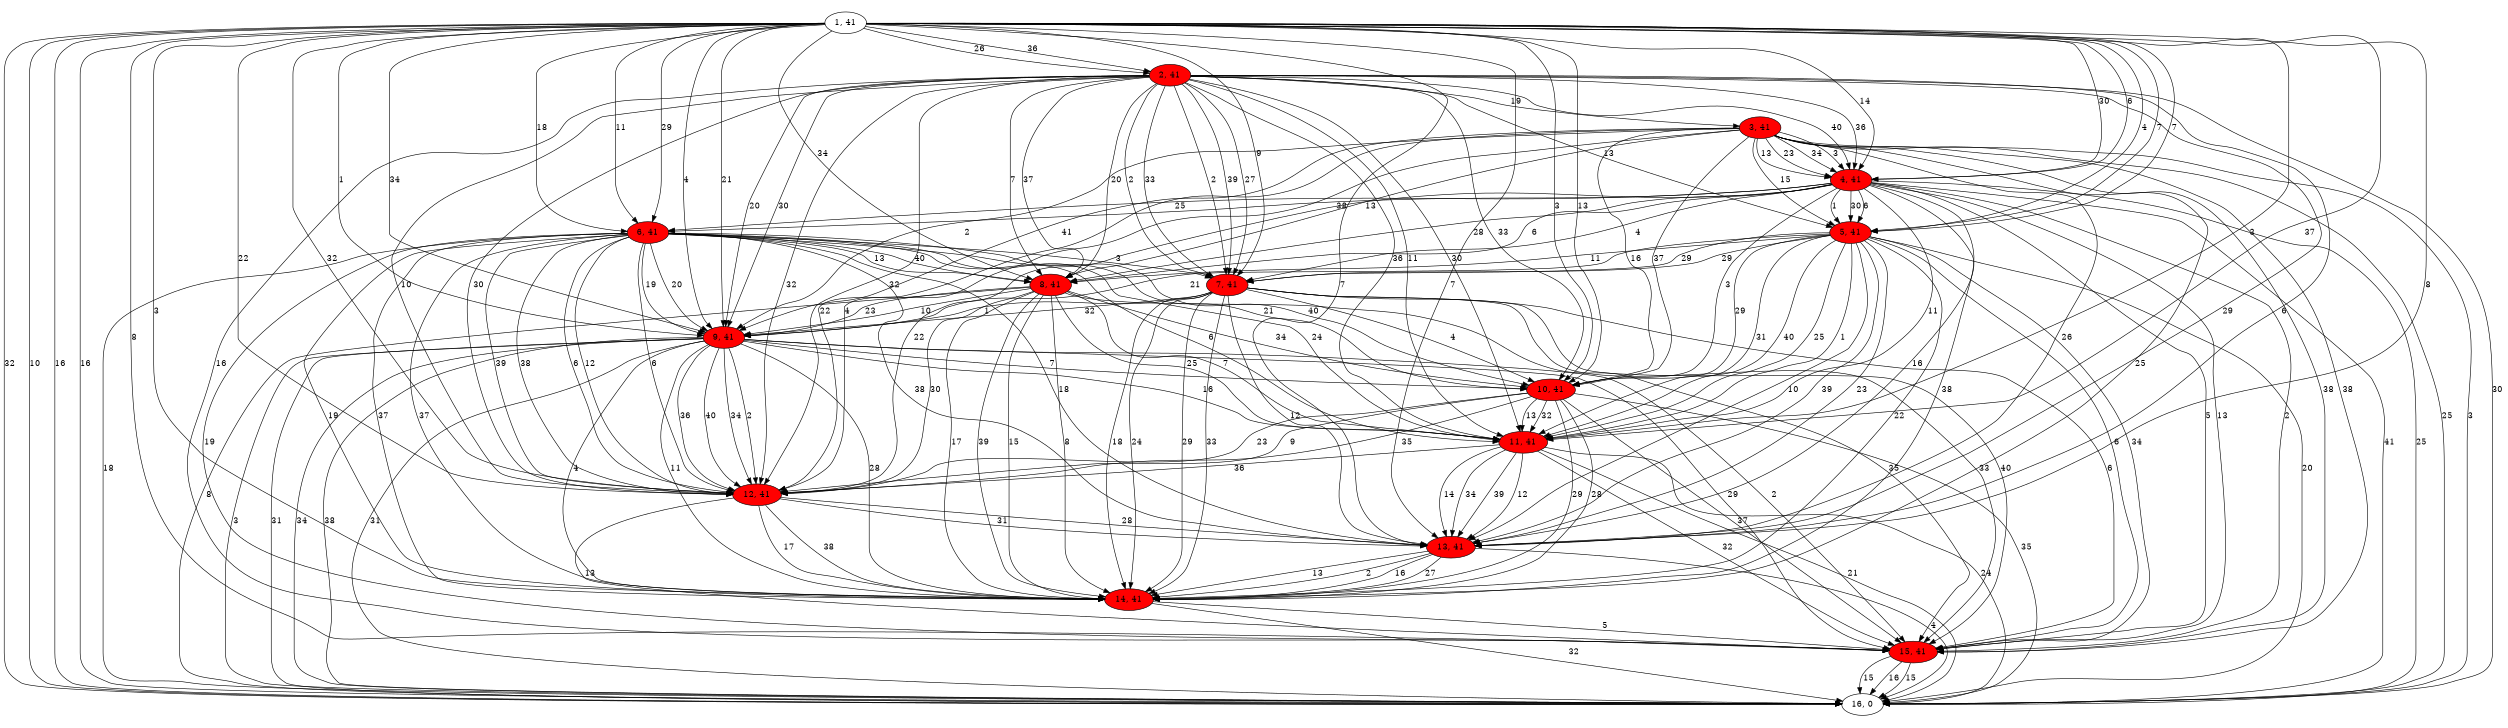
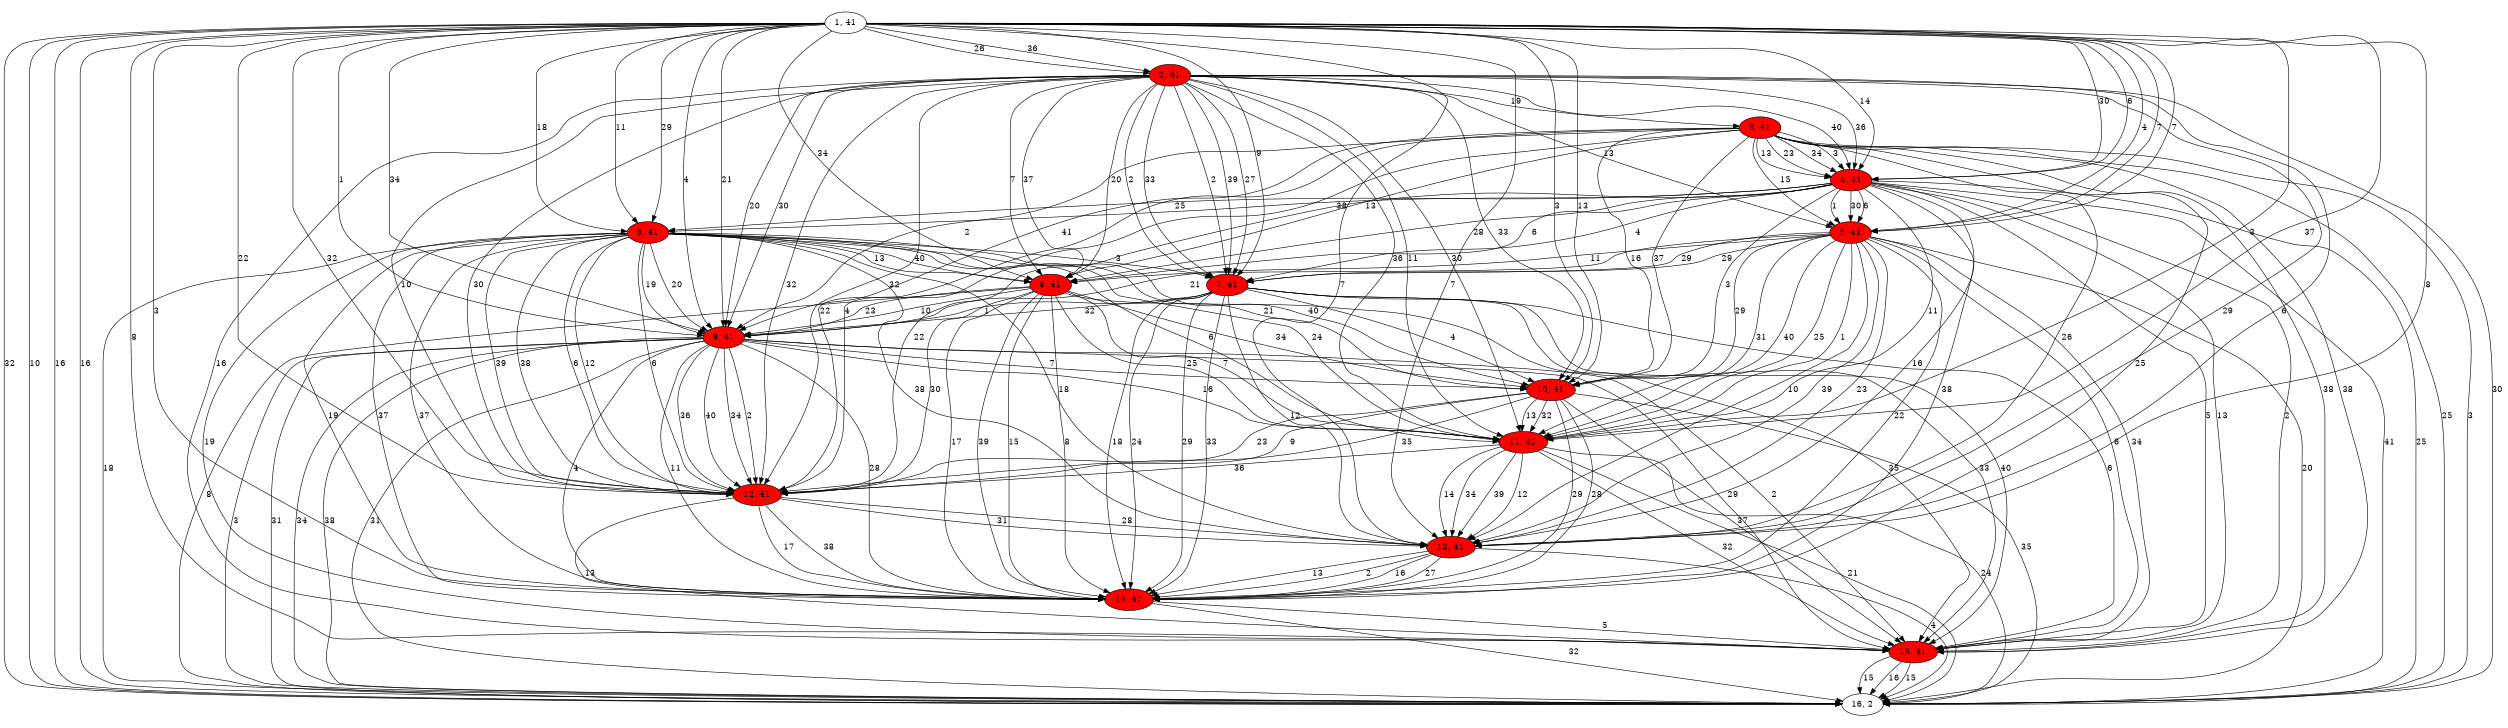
node "16, 0": label "16, 0" -> "16, 2"
